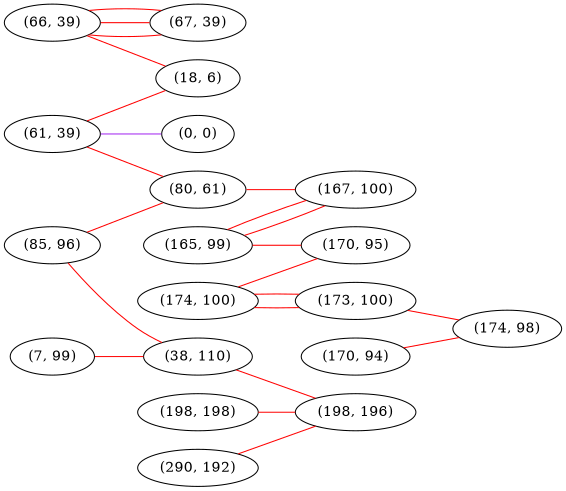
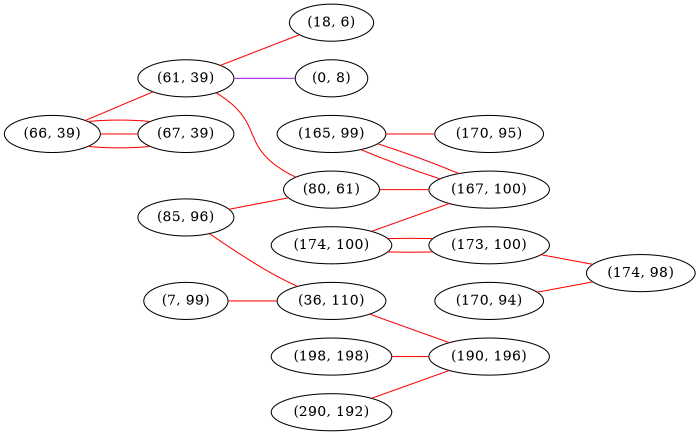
edge "(66, 39)" -- "(18, 6)": now "(66, 39)" -- "(61, 39)"
node "(0, 0)": label "(0, 0)" -> "(0, 8)"
edge "(170, 95)" -- "(174, 100)": now "(167, 100)" -- "(174, 100)"
node "(38, 110)": label "(38, 110)" -> "(36, 110)"
node "(198, 196)": label "(198, 196)" -> "(190, 196)"
